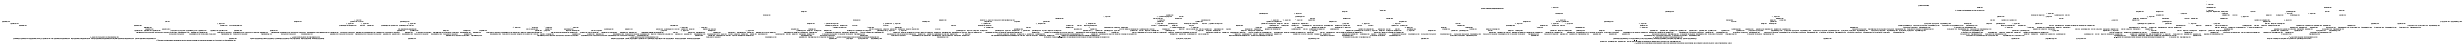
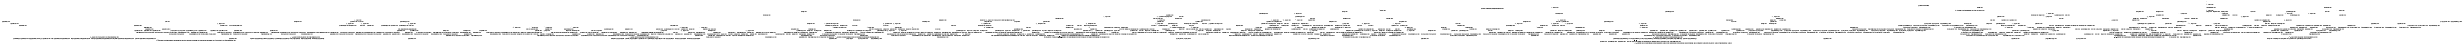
edge "s104" -> "s72": reversed
